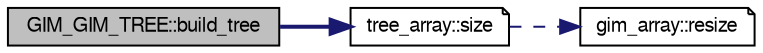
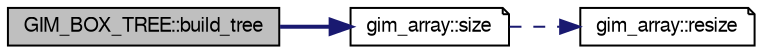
node "GIM_GIM_TREE::build_tree": label "GIM_GIM_TREE::build_tree" -> "GIM_BOX_TREE::build_tree"
node "tree_array::size": label "tree_array::size" -> "gim_array::size"
